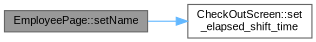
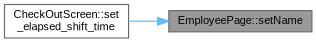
edge "EmployeePage::setName" -> "CheckOutScreen::set _elapsed_shift_time": reversed
